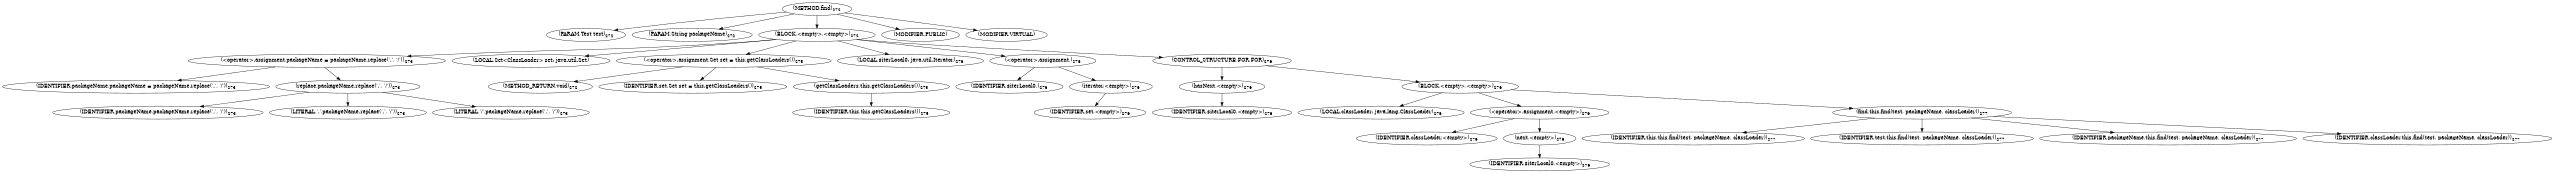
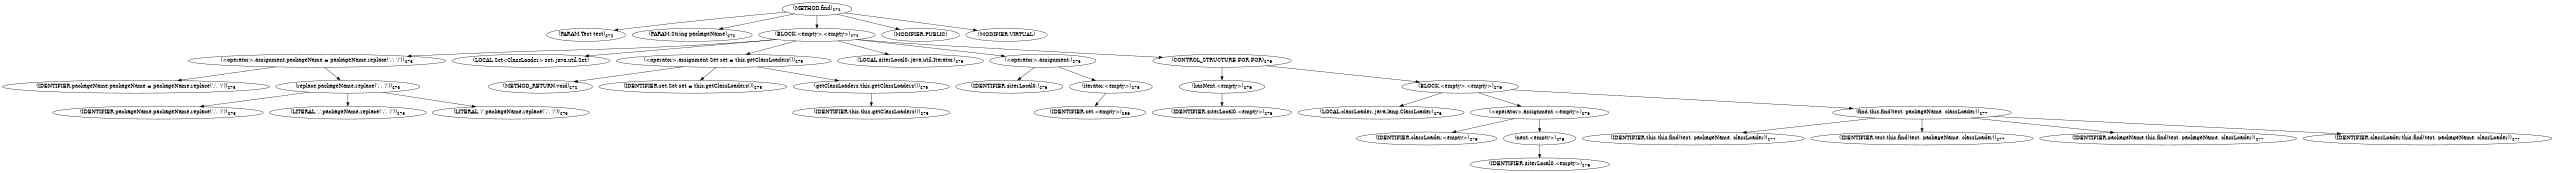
node "(IDENTIFIER,set,<empty>)": text "276" -> "256"
